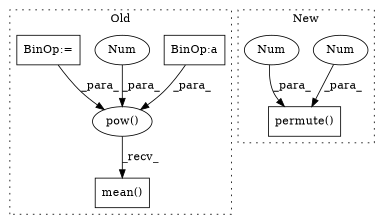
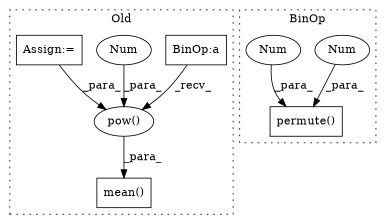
cluster "New": label "New" -> "BinOp"
node "BinOp:=": label "BinOp:=" -> "Assign:="
edge "BinOp:a" -> "pow()": label "_para_" -> "_recv_"
edge "pow()" -> "mean()": label "_recv_" -> "_para_"
